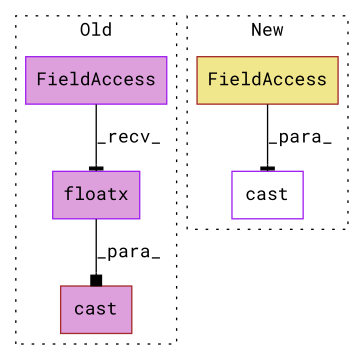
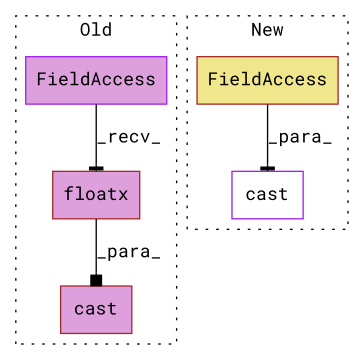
node "floatx": color purple -> brown
